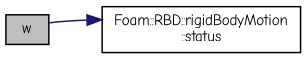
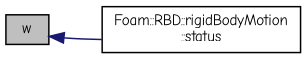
edge "w" -> "Foam::RBD::rigidBodyMotion ::status": reversed
